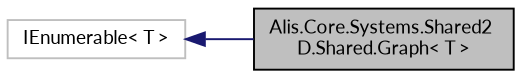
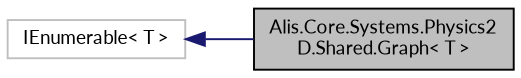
node "Alis.Core.Systems.Shared2 D.Shared.Graph< T >": label "Alis.Core.Systems.Shared2 D.Shared.Graph< T >" -> "Alis.Core.Systems.Physics2 D.Shared.Graph< T >"
